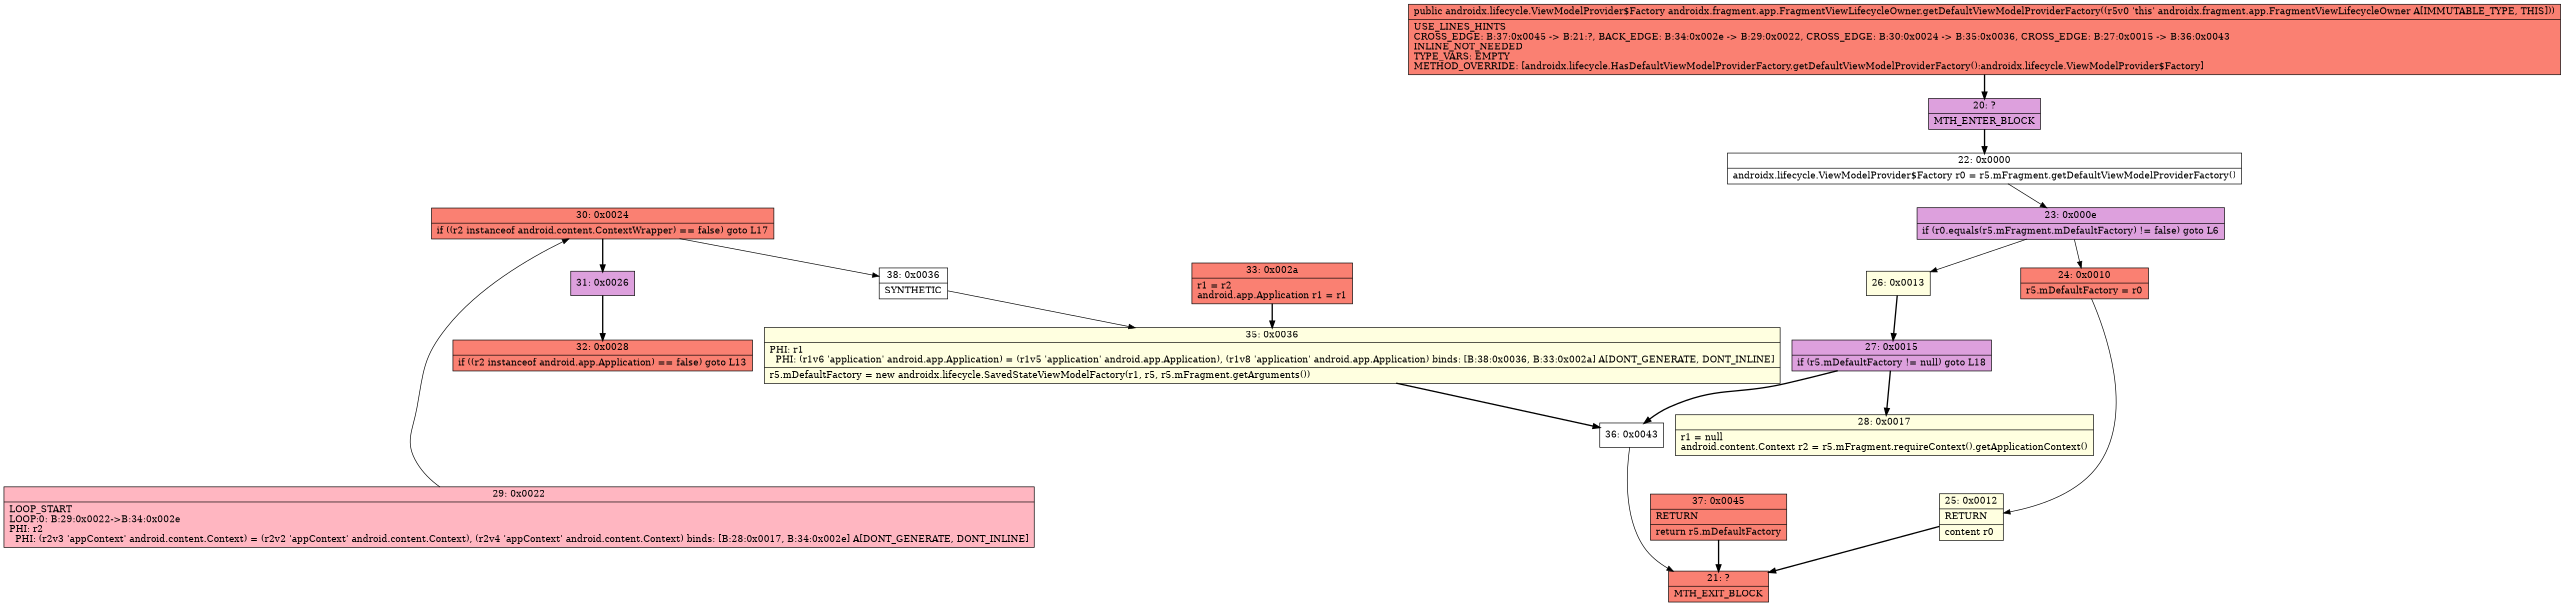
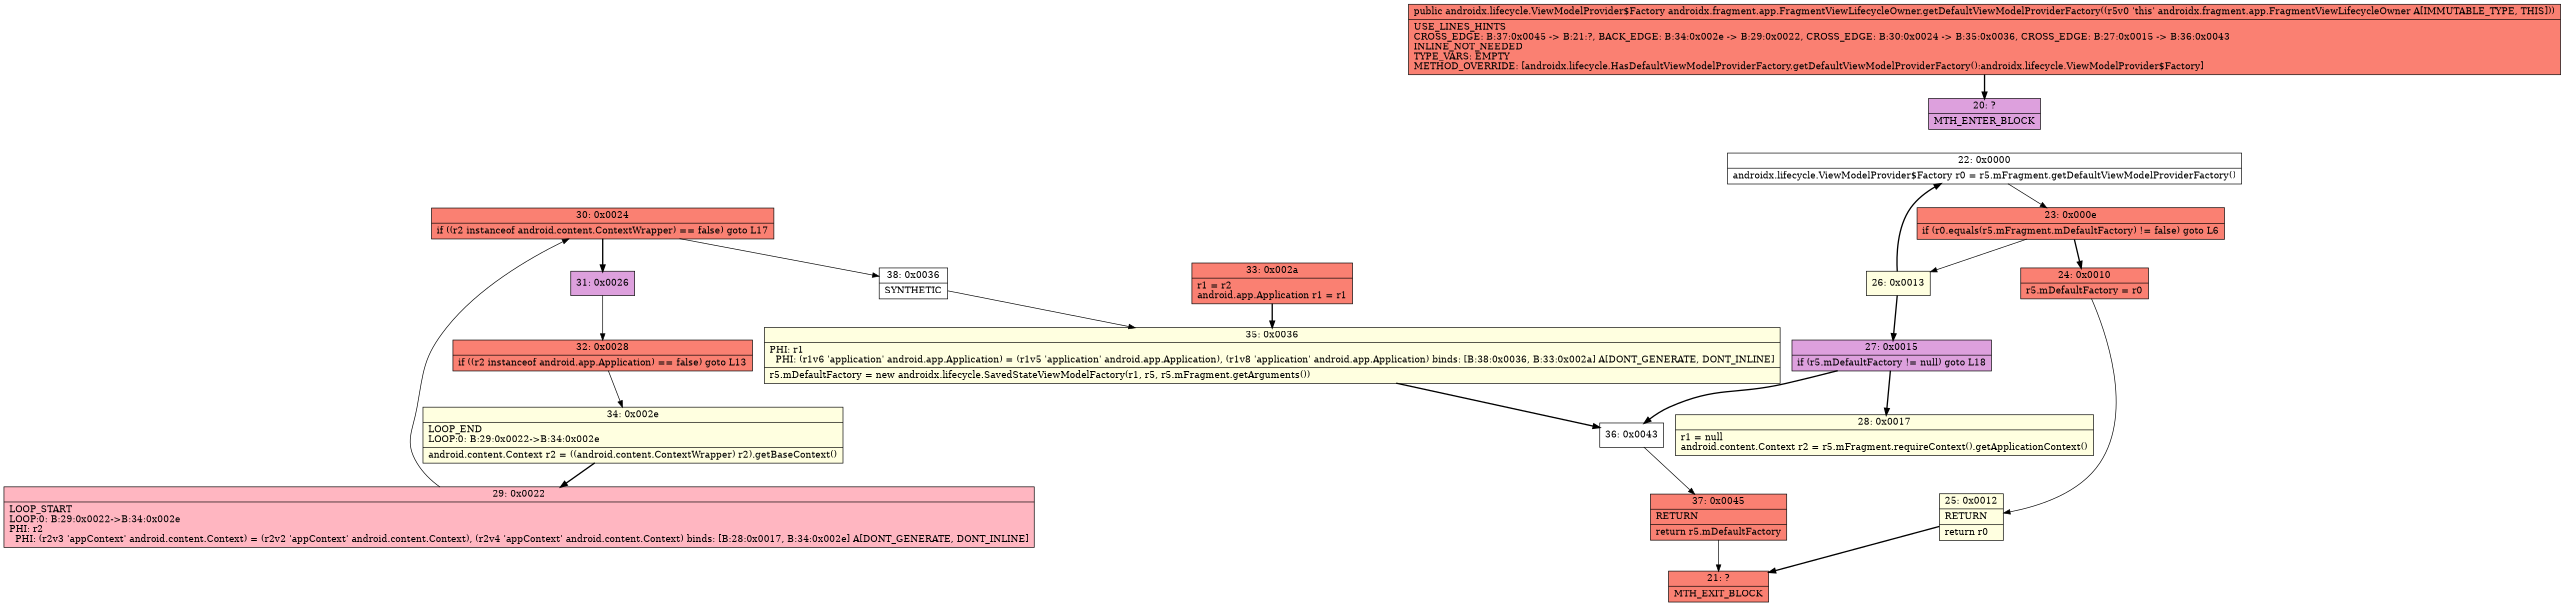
edge "20: ?" -> "22: 0x0000": now "26: 0x0013" -> "22: 0x0000"
node "23: 0x000e": fillcolor plum -> salmon
edge "23: 0x000e" -> "24: 0x0010": style solid -> bold
edge "31: 0x0026" -> "32: 0x0028": style bold -> solid
node "34: 0x002e": added
edge "36: 0x0043" -> "21: ?": now "36: 0x0043" -> "37: 0x0045"
node "25: 0x0012": text "content r0" -> "return r0"
edge "37: 0x0045" -> "21: ?": style bold -> solid
